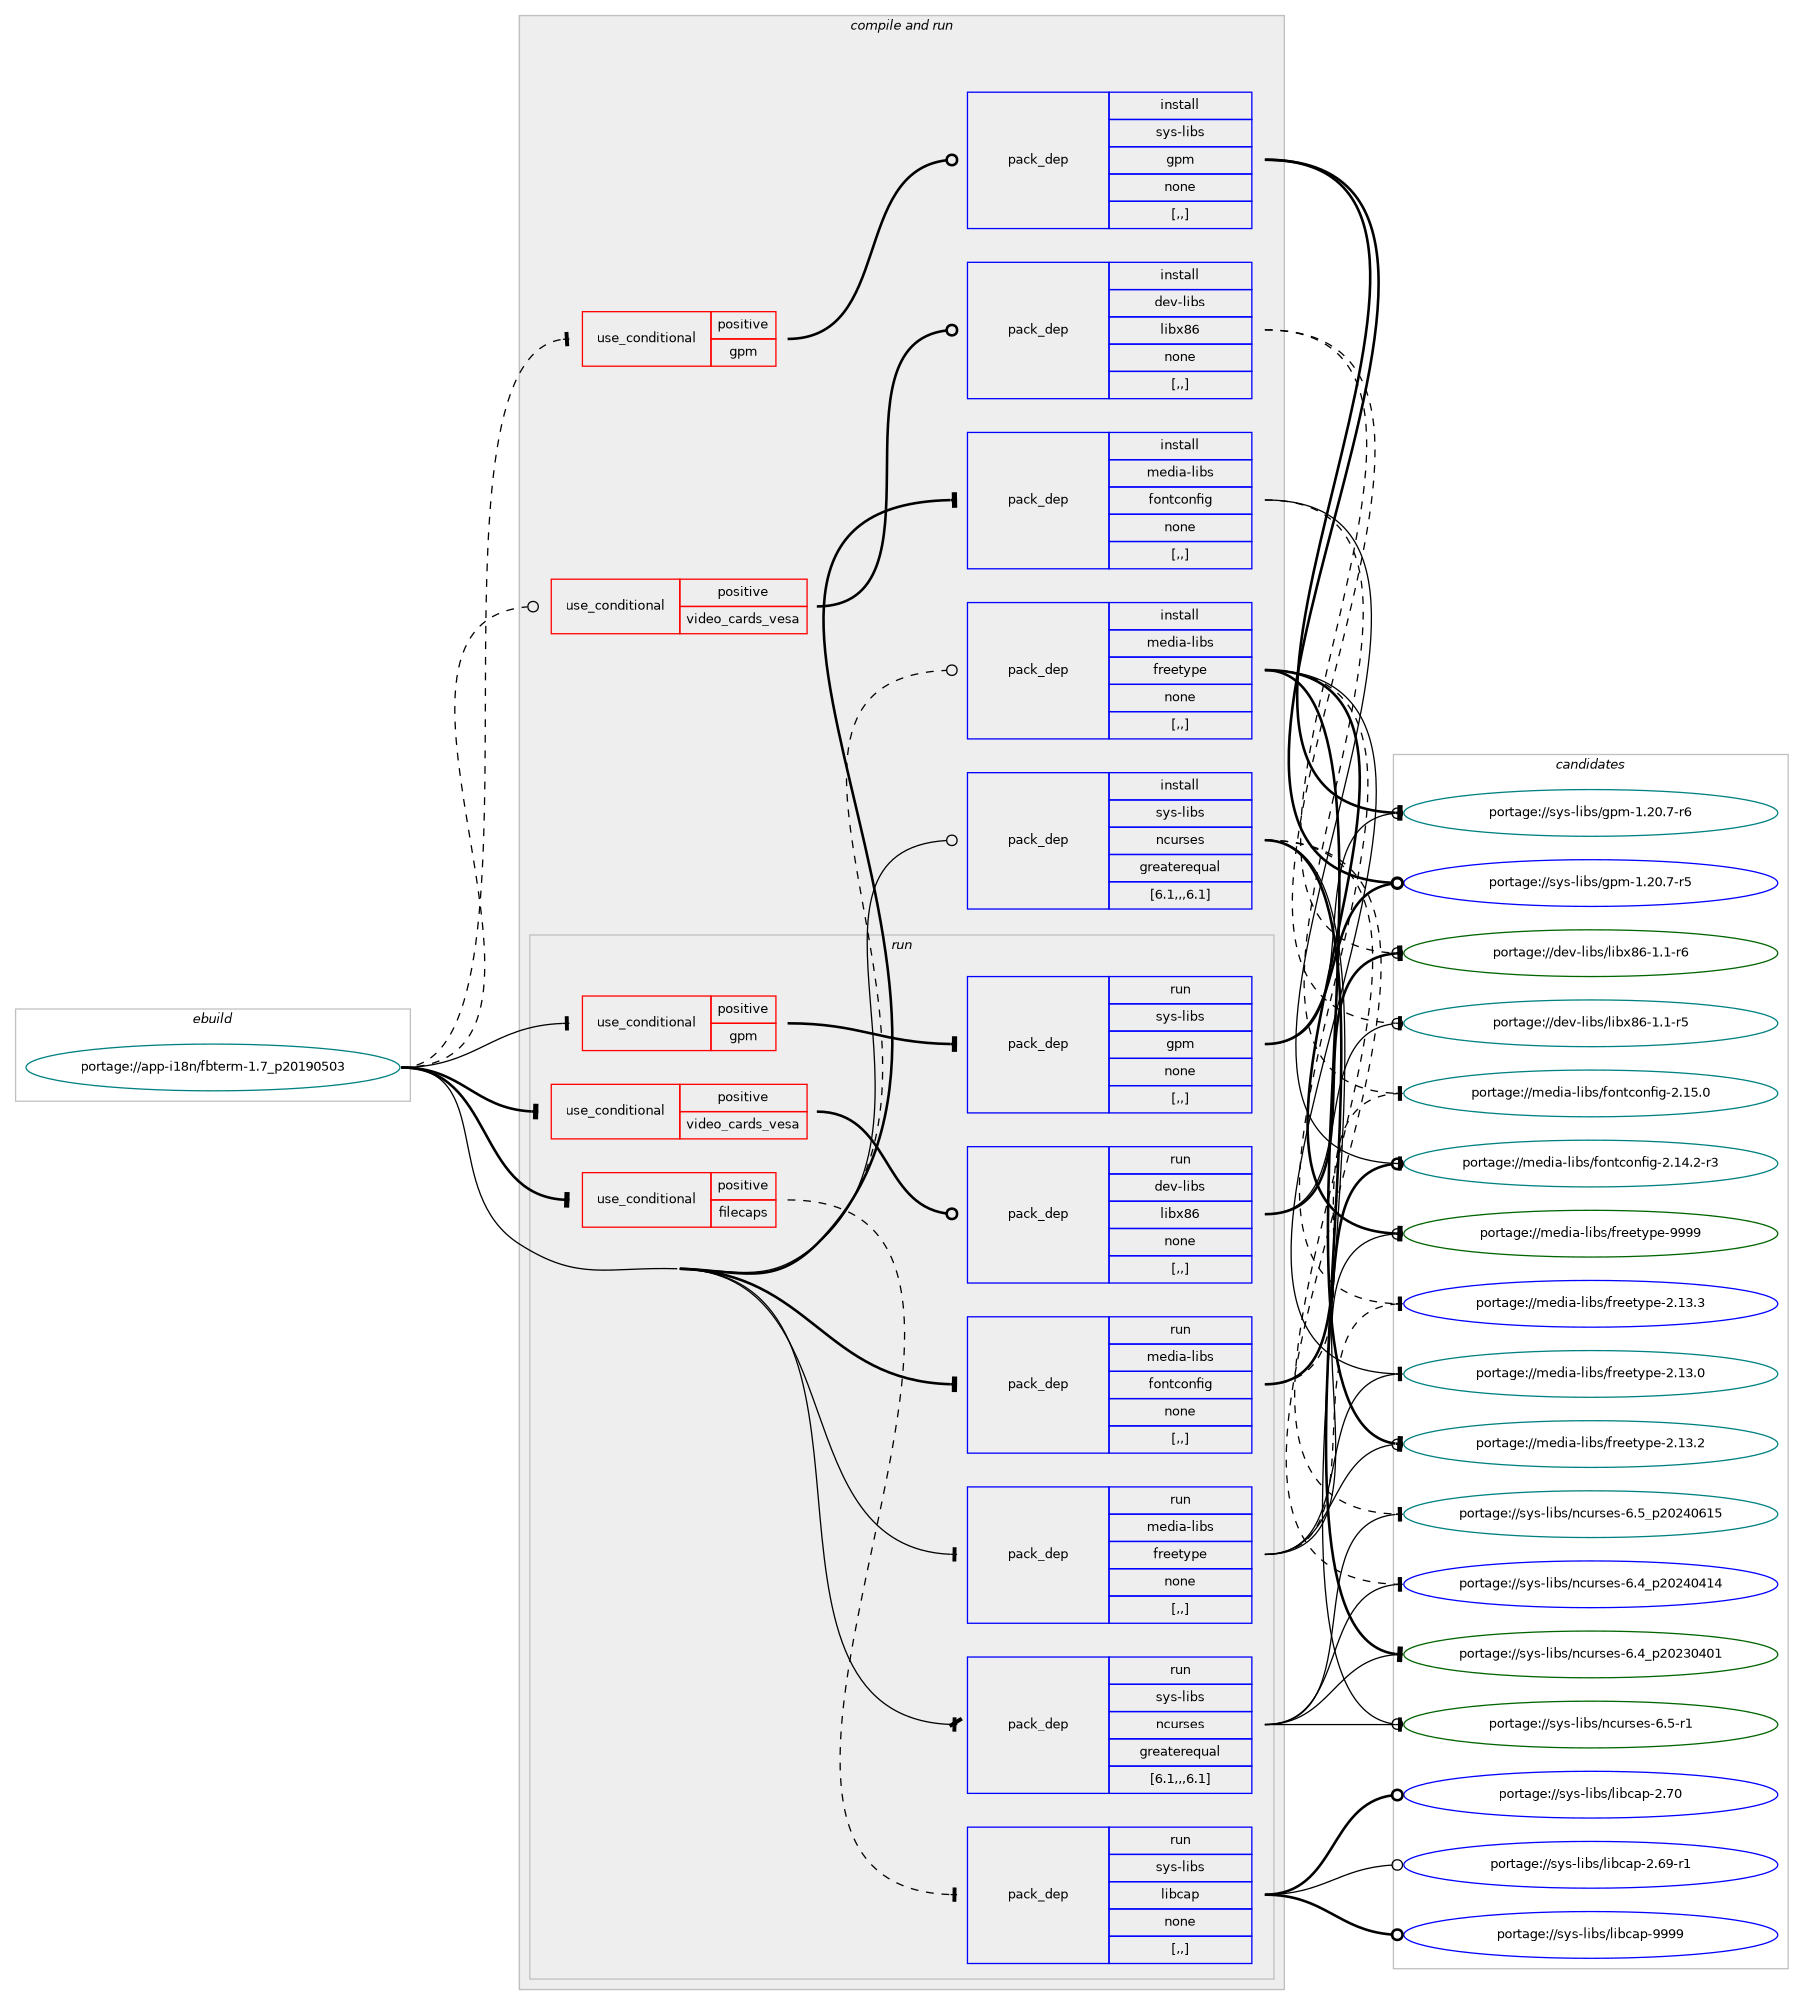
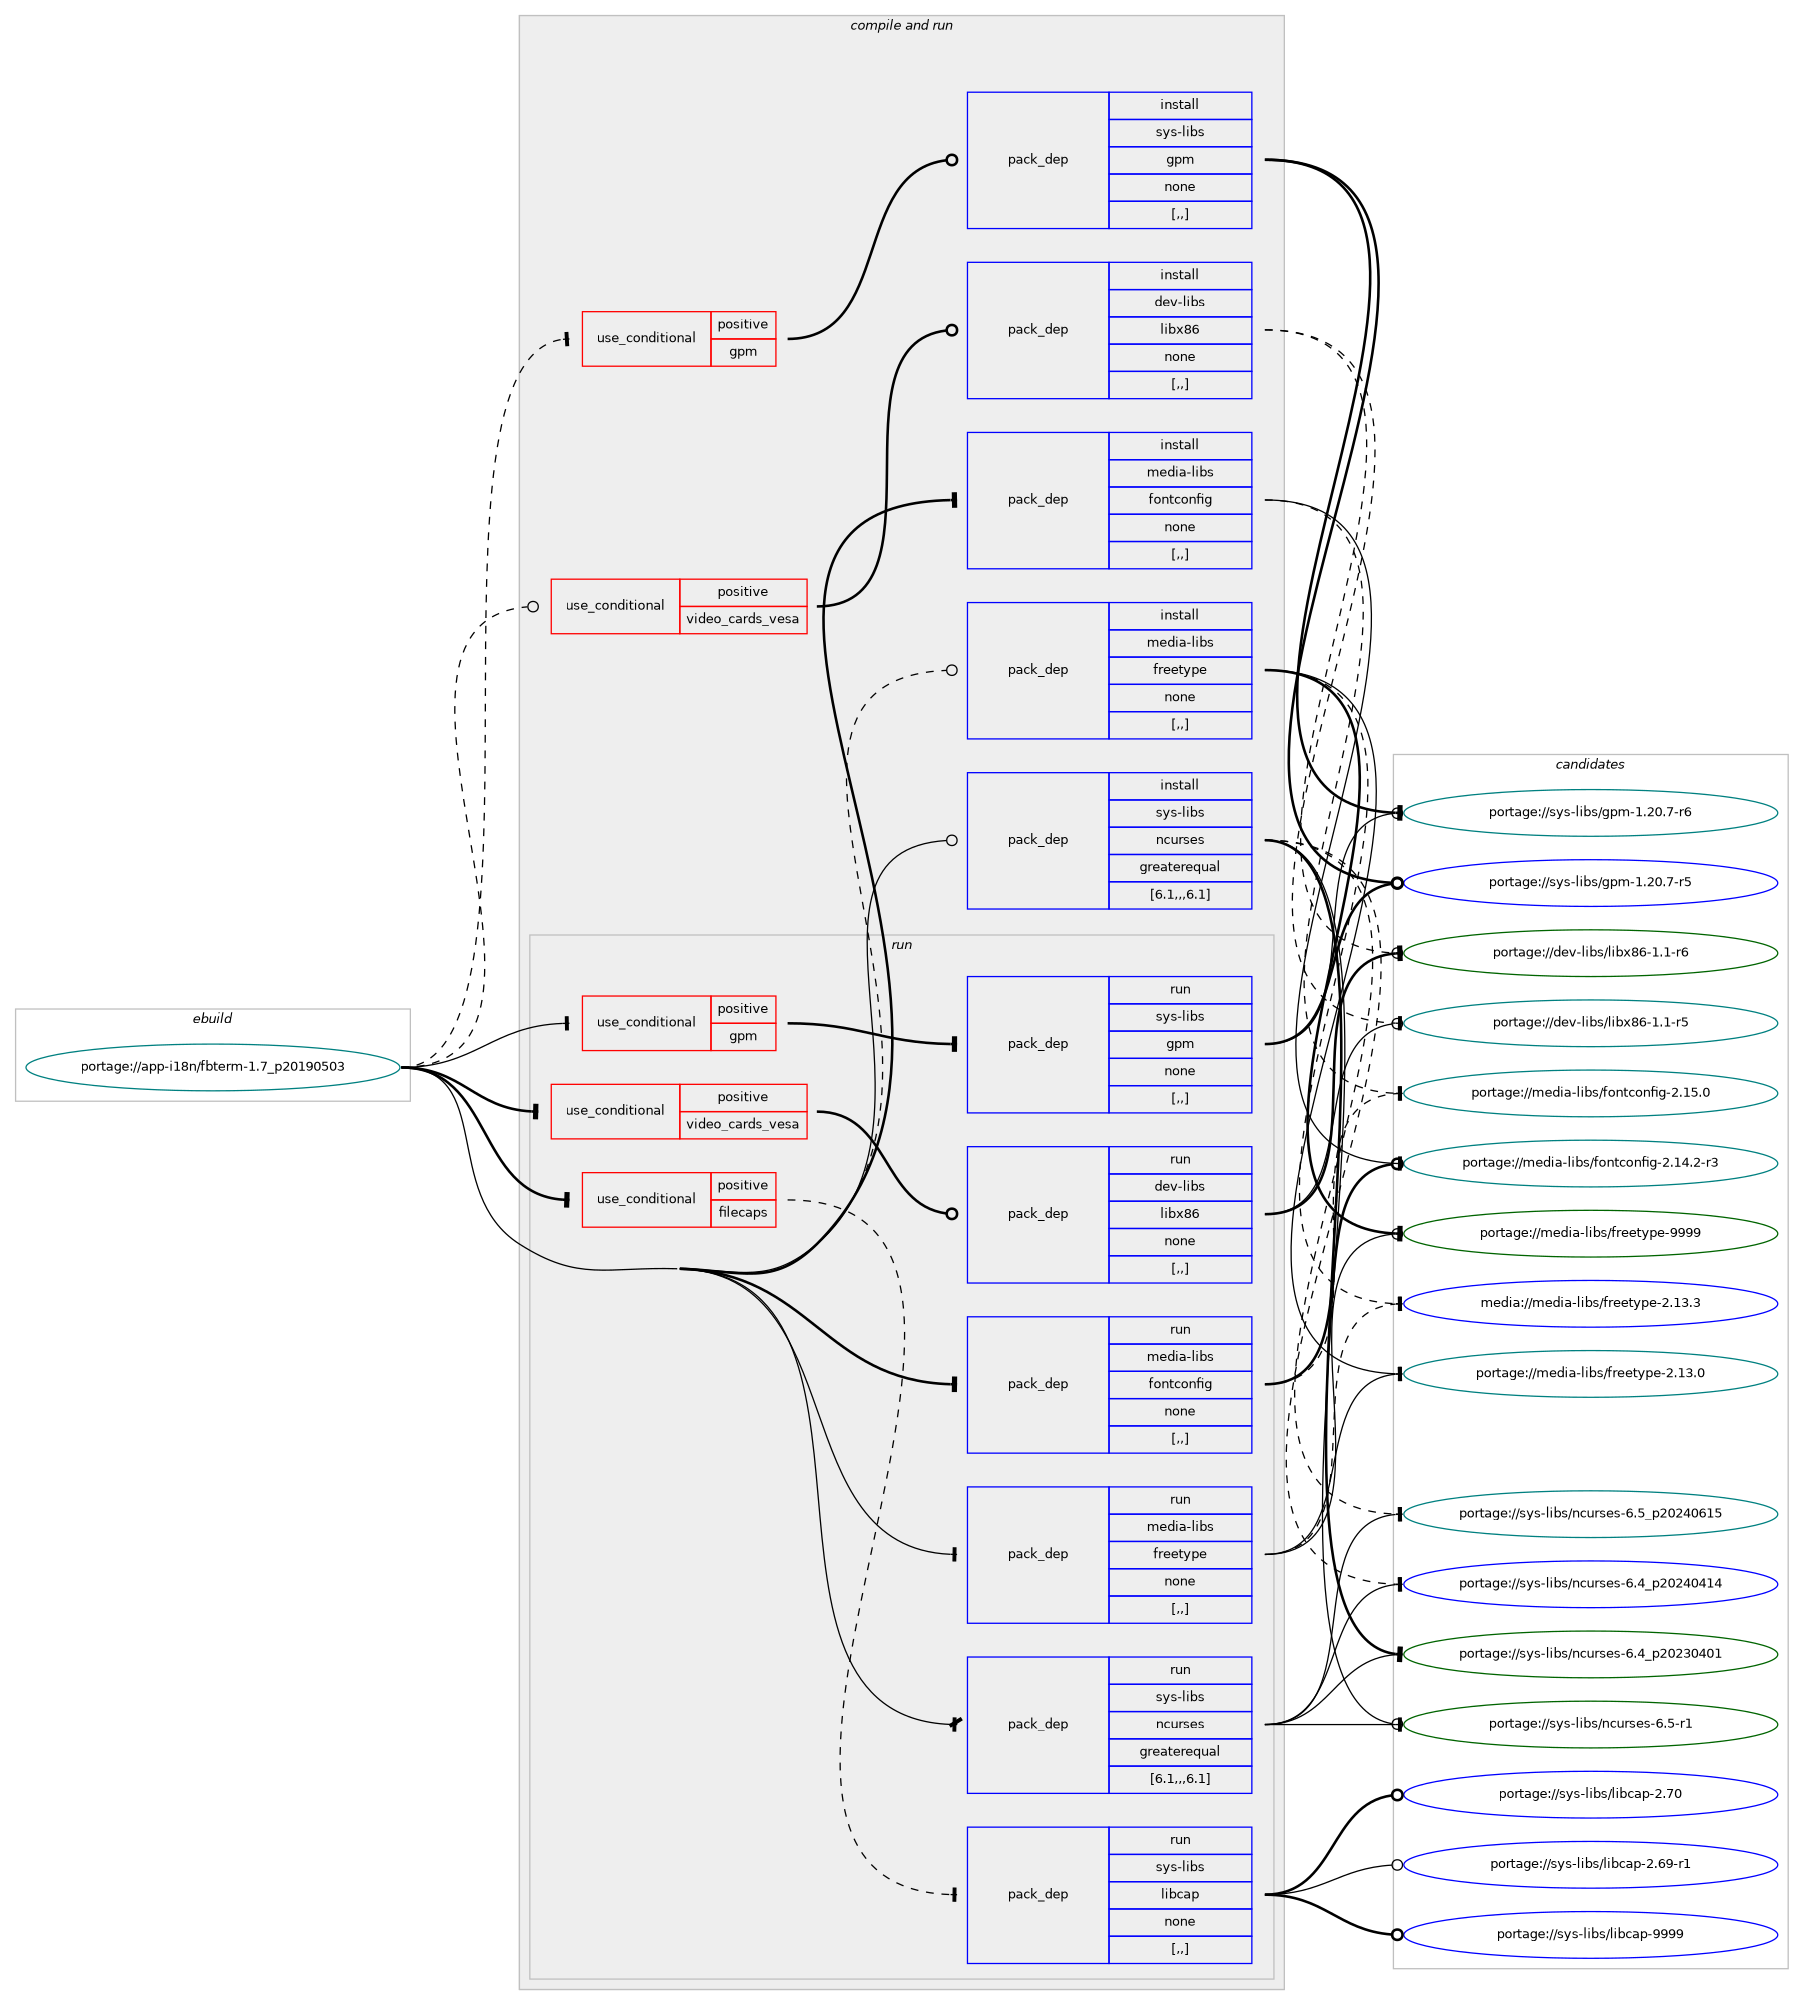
node "portage://media-libs/freetype-2.13.3": label "portage://media-libs/freetype-2.13.3" -> "media://media-libs/freetype-2.13.3"
node "portage://media-libs/freetype-2.13.2": removed
